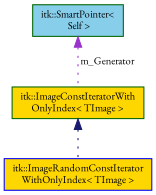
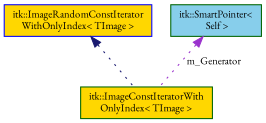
edge "itk::ImageRandomConstIterator WithOnlyIndex< TImage >" -> "itk::ImageConstIteratorWith OnlyIndex< TImage >": reversed
